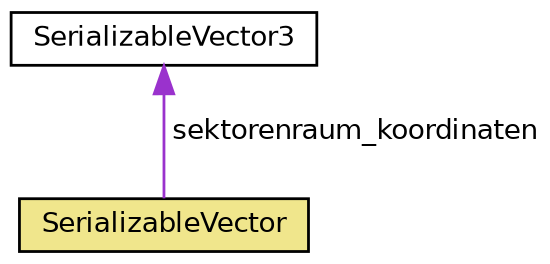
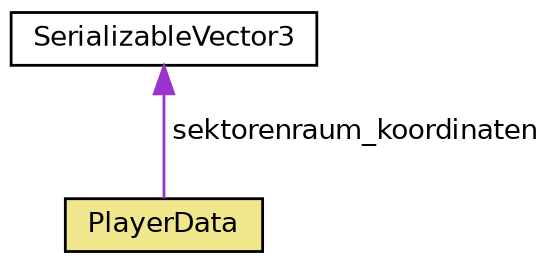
node "SerializableVector": label "SerializableVector" -> "PlayerData"
